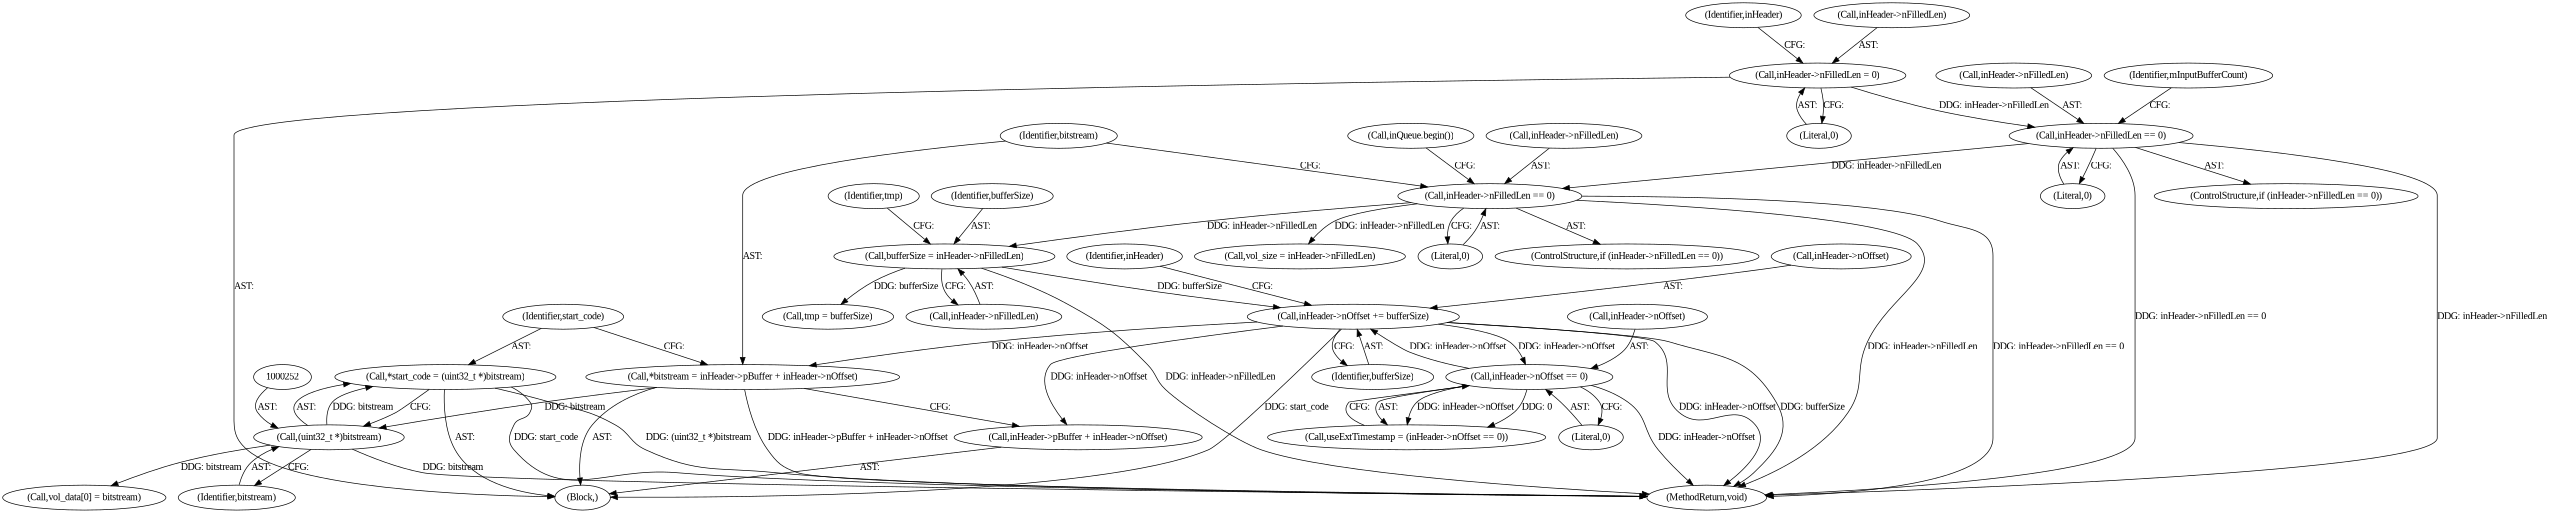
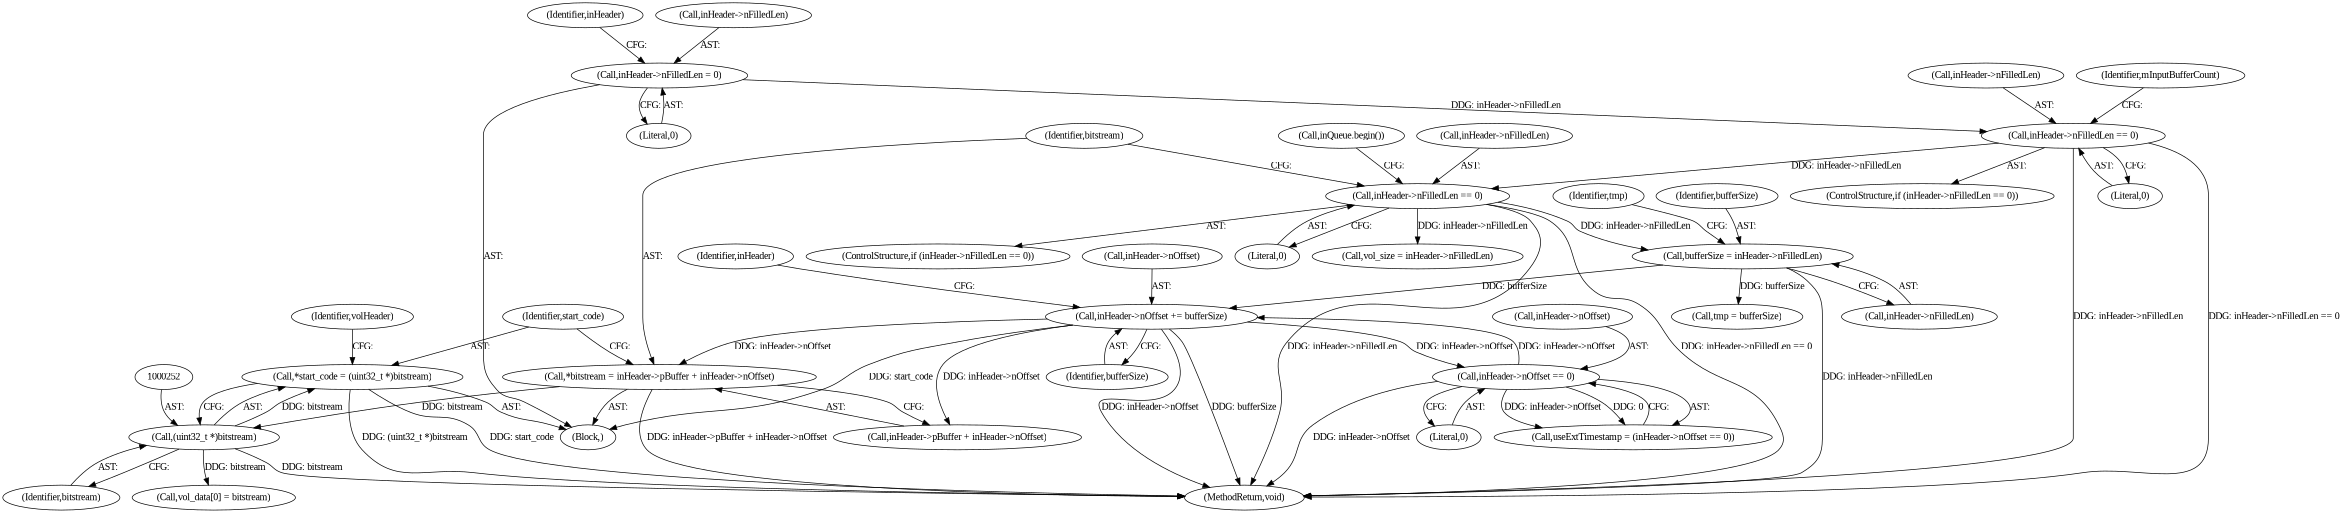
node "(Identifier,volHeader)": added
edge "(Call,inHeader->pBuffer + inHeader->nOffset)" -> "(Block,)": now "(Call,inHeader->pBuffer + inHeader->nOffset)" -> "(Call,*bitstream = inHeader->pBuffer + inHeader->nOffset)"
